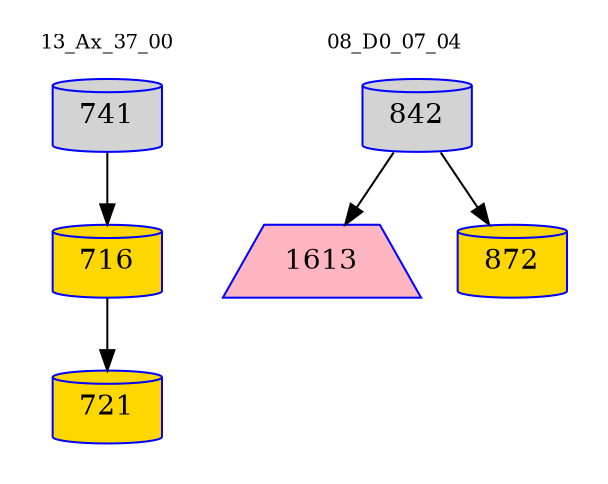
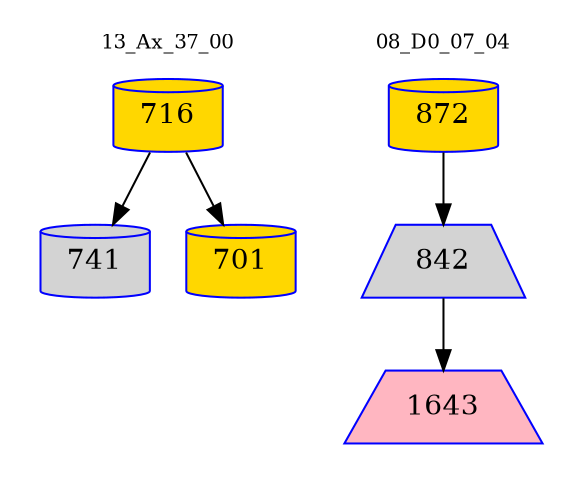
node "842": shape cylinder -> trapezium
edge "741" -> "716": reversed
edge "842" -> "872": reversed
node "1613": label "1613" -> "1643"
node "721": label "721" -> "701"
